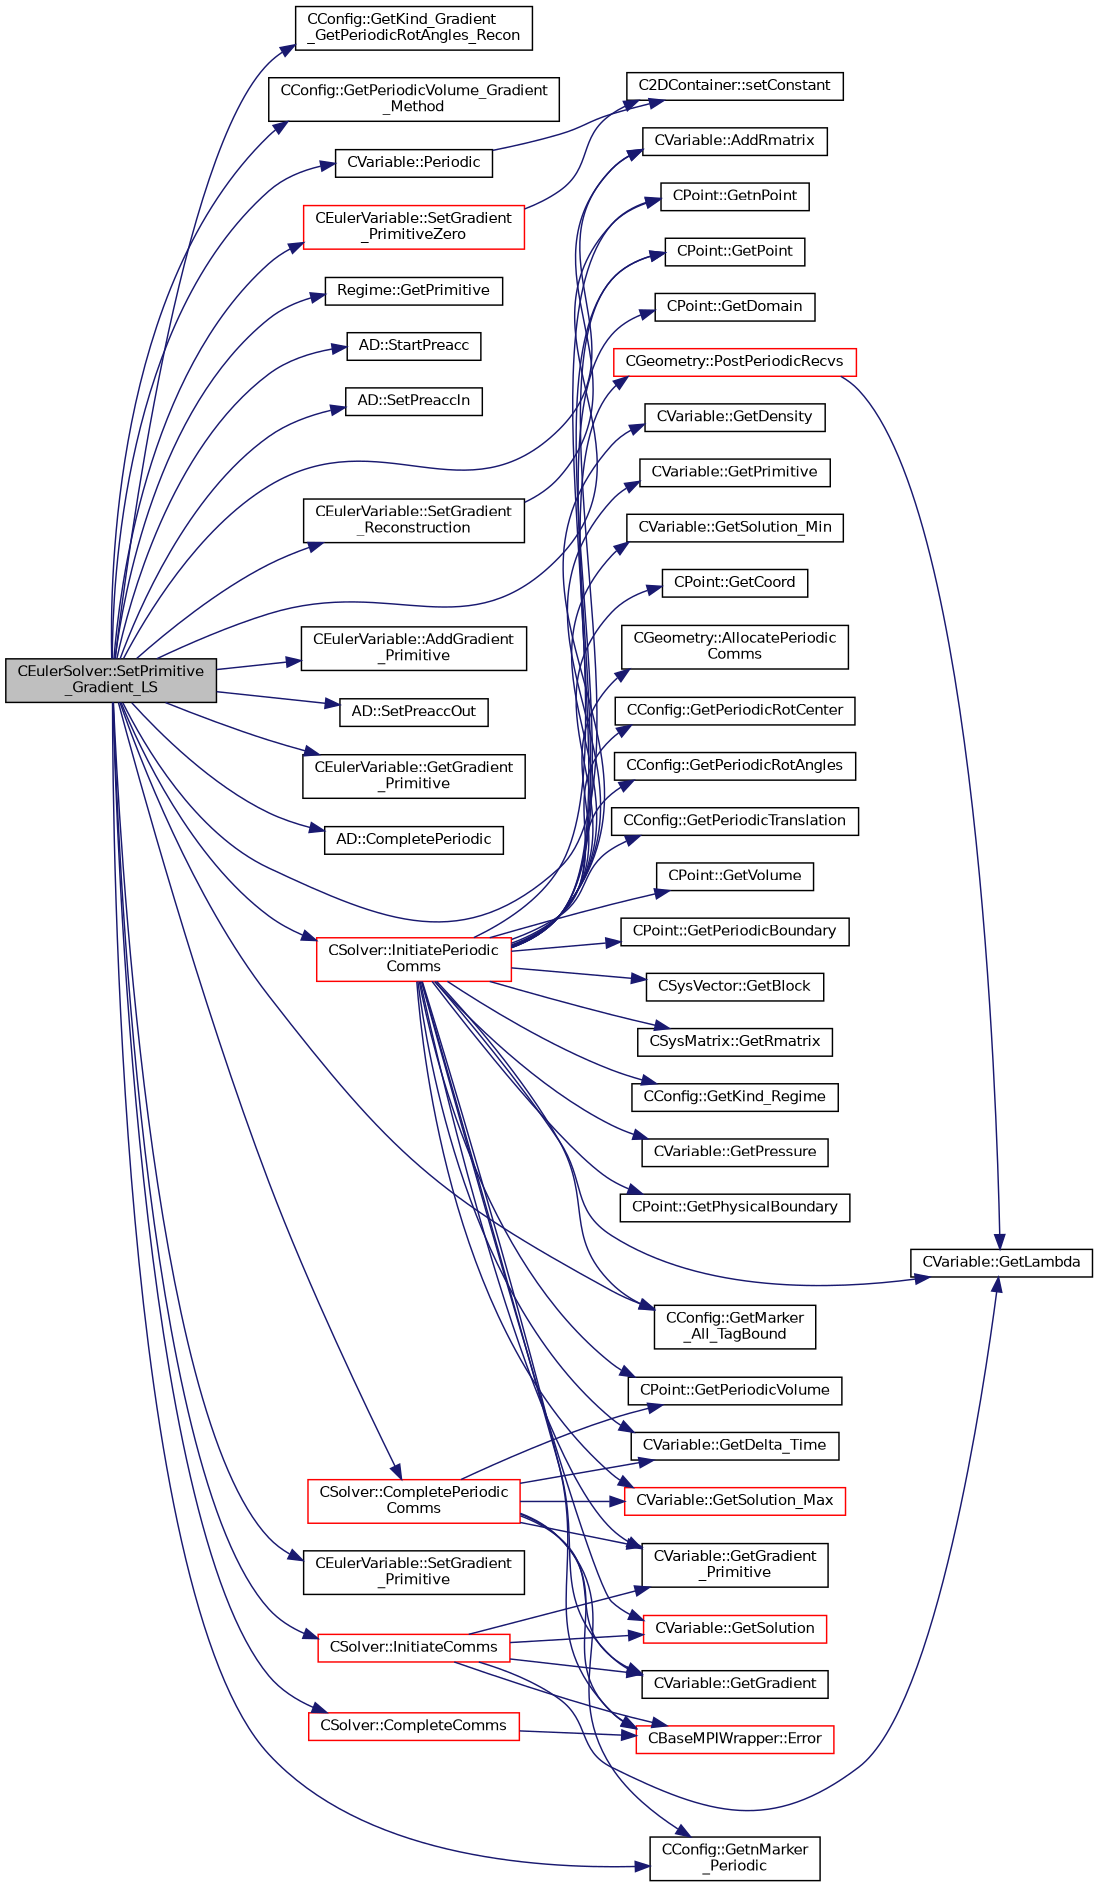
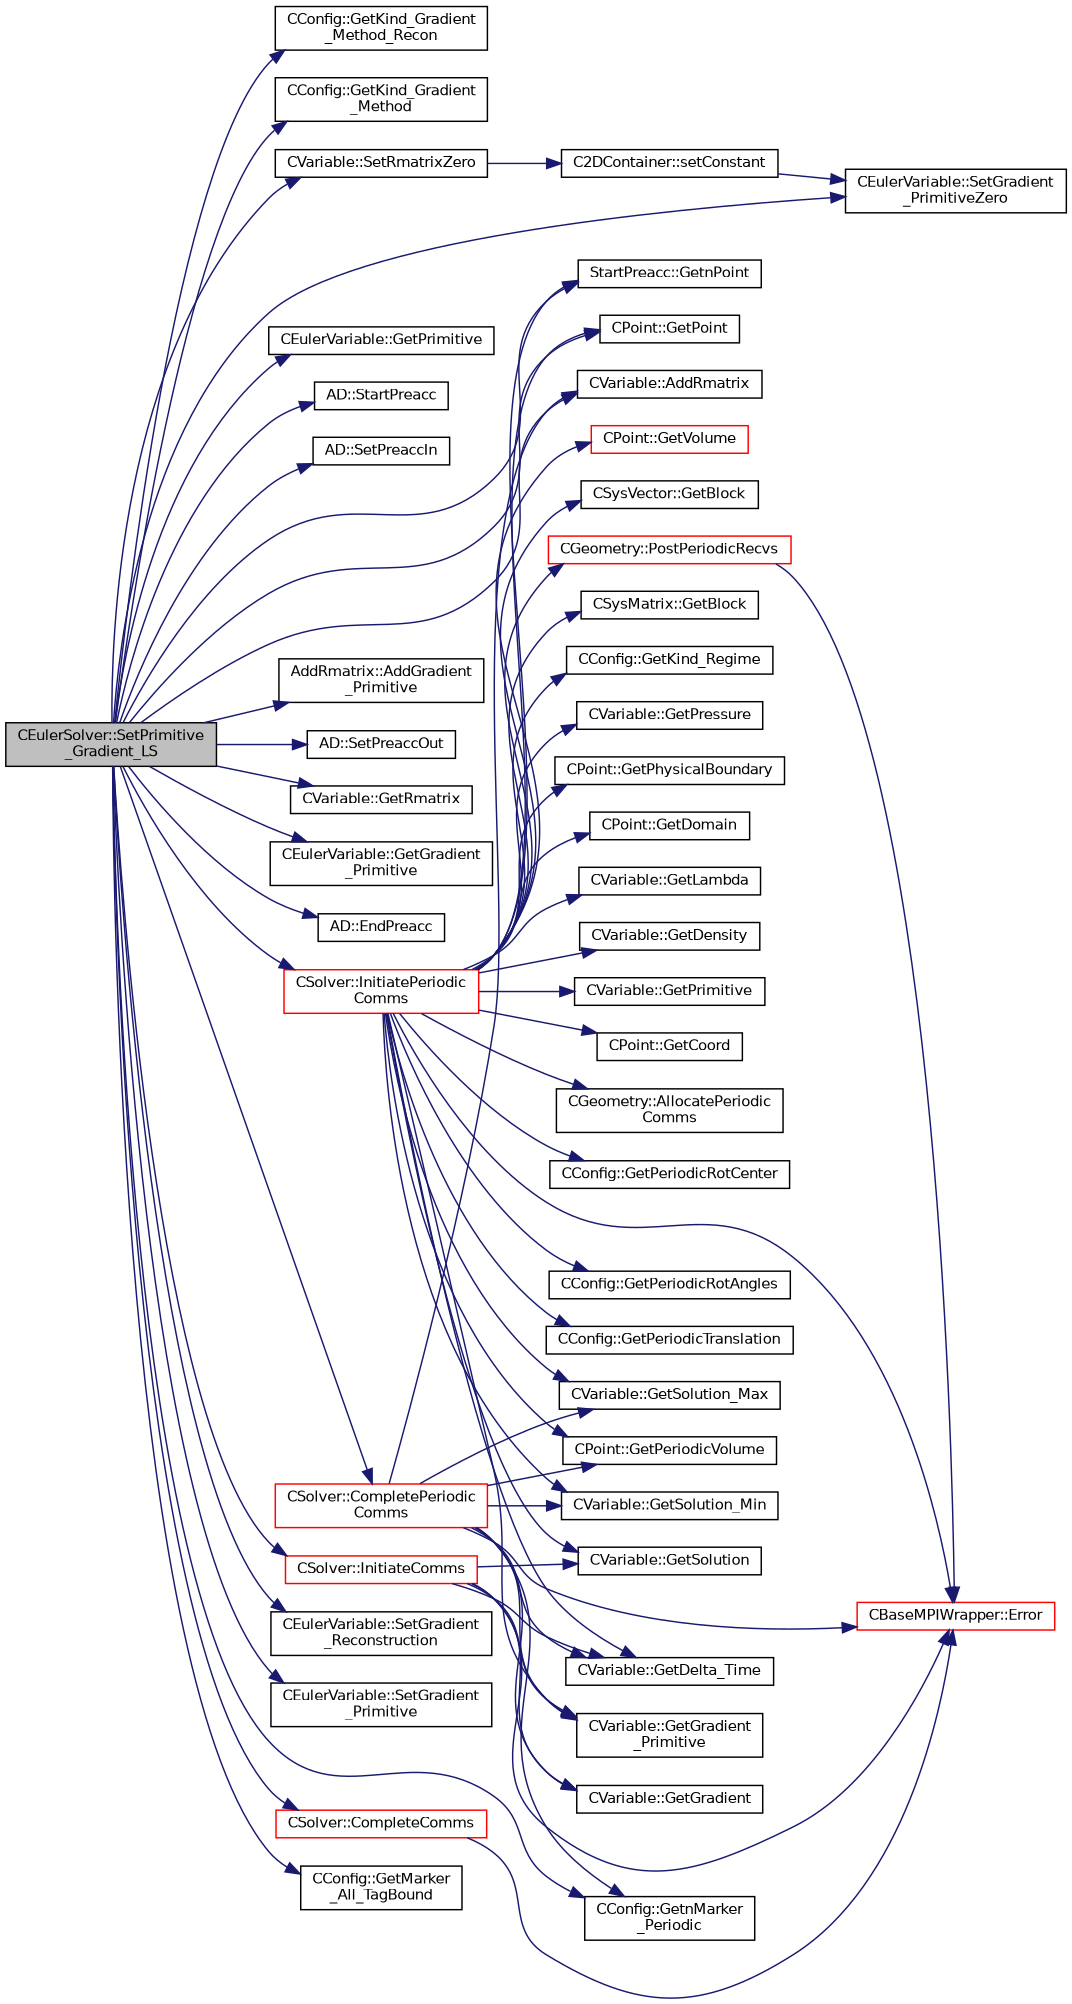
node "CConfig::GetKind_Gradient _GetPeriodicRotAngles_Recon": label "CConfig::GetKind_Gradient _GetPeriodicRotAngles_Recon" -> "CConfig::GetKind_Gradient _Method_Recon"
node "CConfig::GetPeriodicVolume_Gradient _Method": label "CConfig::GetPeriodicVolume_Gradient _Method" -> "CConfig::GetKind_Gradient _Method"
node "CVariable::Periodic": label "CVariable::Periodic" -> "CVariable::SetRmatrixZero"
edge "CEulerVariable::SetGradient _PrimitiveZero" -> "C2DContainer::setConstant": reversed
node "CPoint::GetnPoint": label "CPoint::GetnPoint" -> "StartPreacc::GetnPoint"
node "CEulerVariable::SetGradient _PrimitiveZero": color red -> black
node "Regime::GetPrimitive": label "Regime::GetPrimitive" -> "CEulerVariable::GetPrimitive"
edge "CEulerVariable::SetGradient _Reconstruction" -> "CVariable::AddRmatrix": now "CSolver::CompletePeriodic Comms" -> "CVariable::AddRmatrix"
node "CEulerVariable::AddGradient _Primitive": label "CEulerVariable::AddGradient _Primitive" -> "AddRmatrix::AddGradient _Primitive"
edge "CGeometry::PostPeriodicRecvs" -> "CVariable::GetLambda": now "CGeometry::PostPeriodicRecvs" -> "CBaseMPIWrapper::Error"
node "CVariable::GetRmatrix": added
node "AD::CompletePeriodic": label "AD::CompletePeriodic" -> "AD::EndPreacc"
node "CPoint::GetVolume": color black -> red
node "CPoint::GetPeriodicBoundary": removed
node "CSysMatrix::GetRmatrix": label "CSysMatrix::GetRmatrix" -> "CSysMatrix::GetBlock"
edge "CSolver::InitiatePeriodic Comms" -> "CConfig::GetMarker _All_TagBound": removed
edge "CSolver::InitiatePeriodic Comms" -> "CVariable::GetGradient": removed
node "CVariable::GetSolution_Max": color red -> black
edge "CSolver::CompletePeriodic Comms" -> "CVariable::GetSolution_Min": added
node "CVariable::GetSolution": color red -> black
edge "CSolver::InitiateComms" -> "CVariable::GetLambda": now "CSolver::InitiateComms" -> "CVariable::GetDelta_Time"
